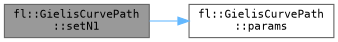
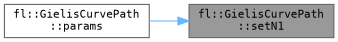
edge "fl::GielisCurvePath ::setN1" -> "fl::GielisCurvePath ::params": reversed
